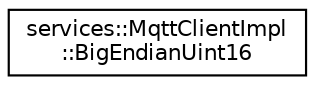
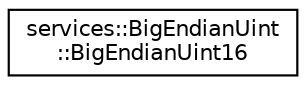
node "services::MqttClientImpl ::BigEndianUint16": label "services::MqttClientImpl ::BigEndianUint16" -> "services::BigEndianUint ::BigEndianUint16"
